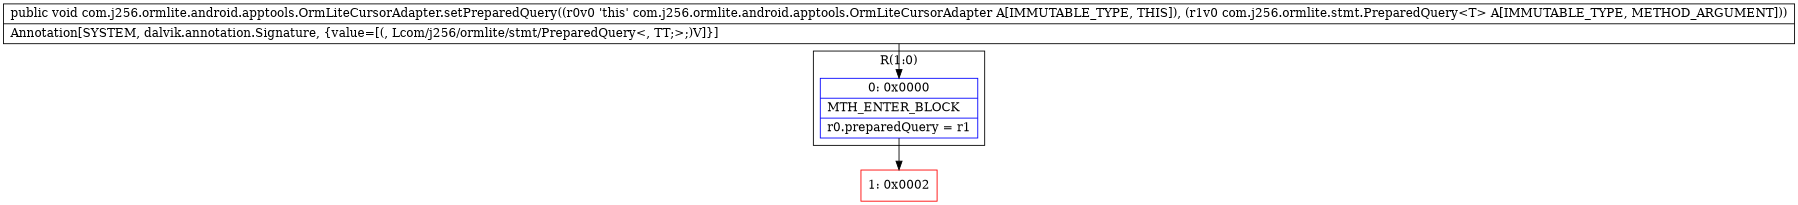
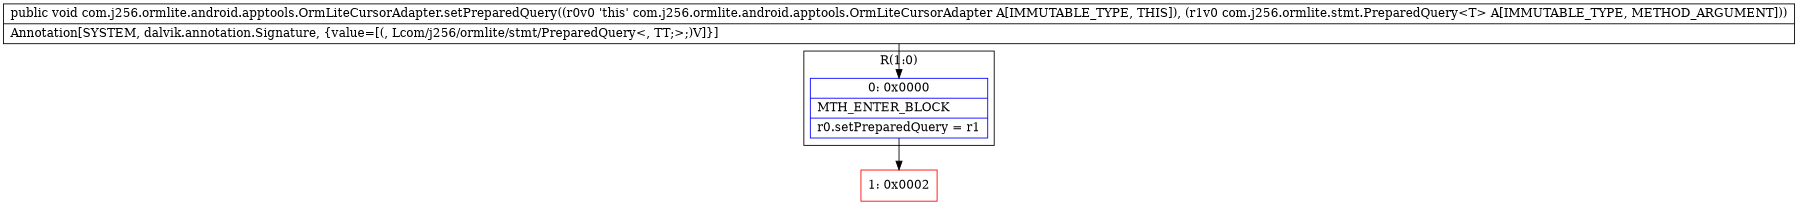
node "0: 0x0000": text "r0.preparedQuery = r1" -> "r0.setPreparedQuery = r1"
